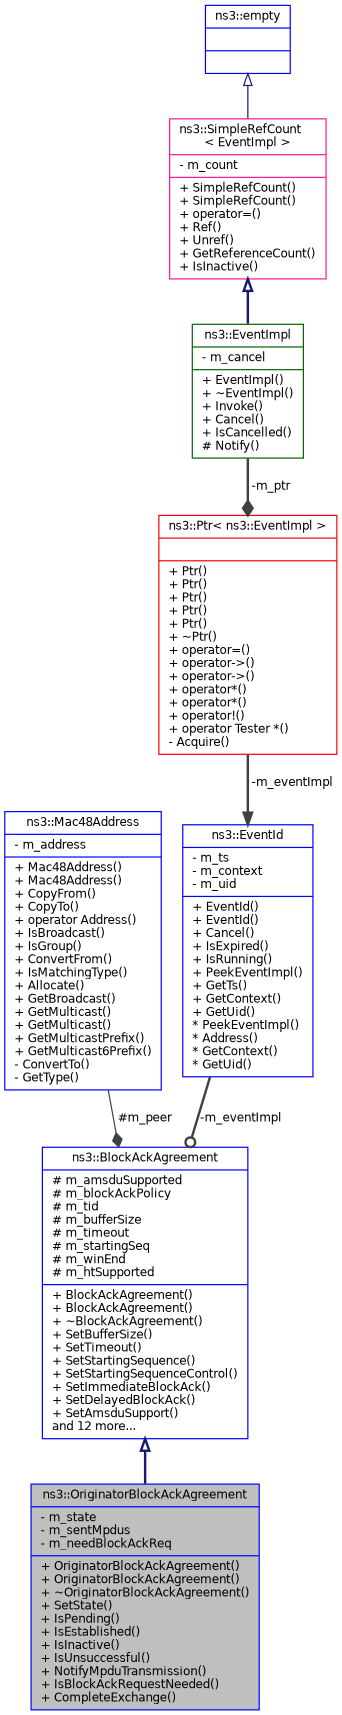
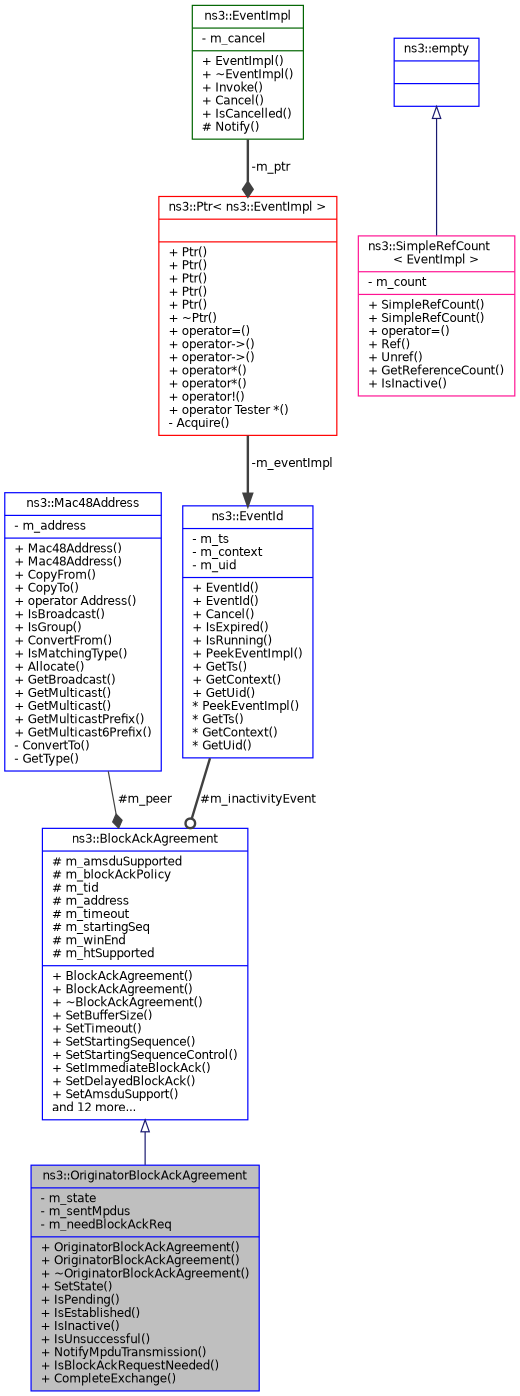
edge "ns3::EventImpl" -> "ns3::SimpleRefCount": removed
node "ns3::EventId": text "* Address()" -> "* GetTs()"
edge "ns3::EventId" -> "ns3::BlockAckAgreement": label " -m_eventImpl" -> " #m_inactivityEvent"
node "ns3::BlockAckAgreement": text "# m_bufferSize" -> "# m_address"
edge "ns3::OriginatorBlockAckAgreement" -> "ns3::BlockAckAgreement": style bold -> solid
